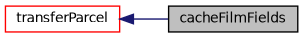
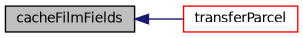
edge "cacheFilmFields" -> "transferParcel": reversed
